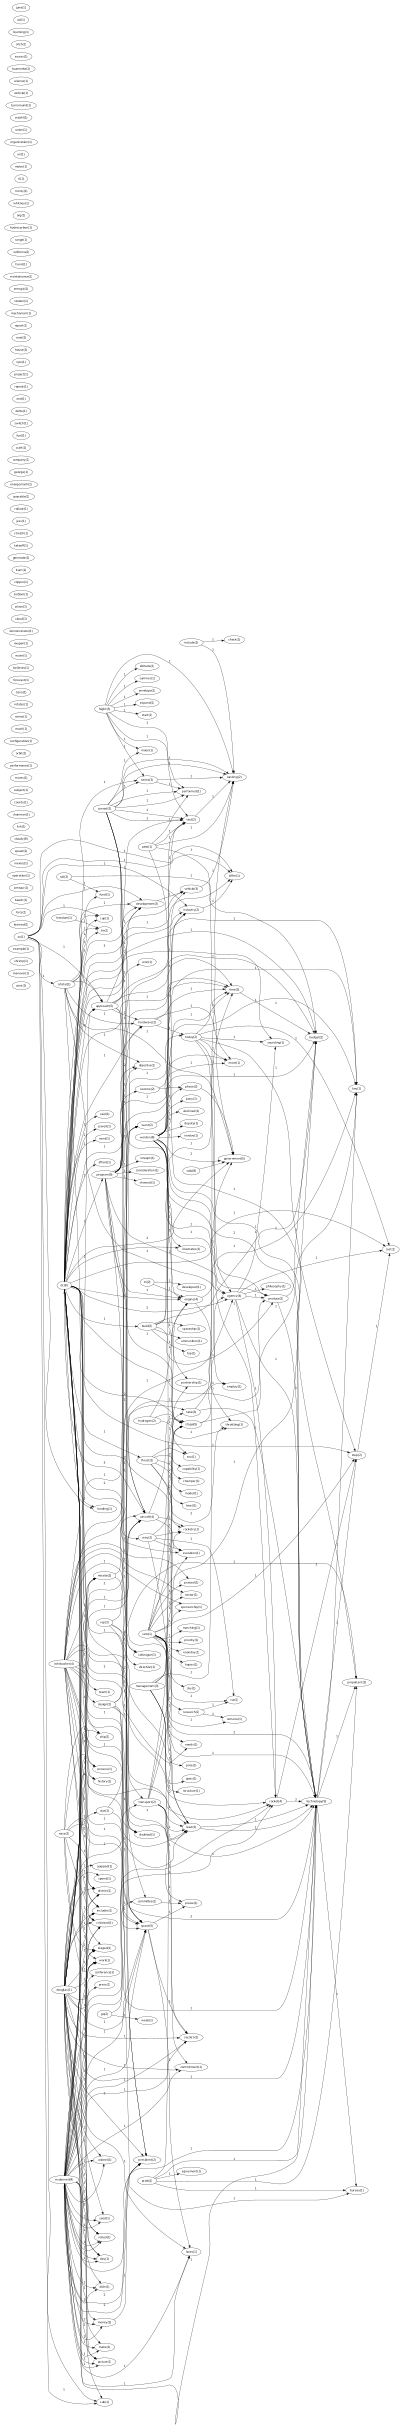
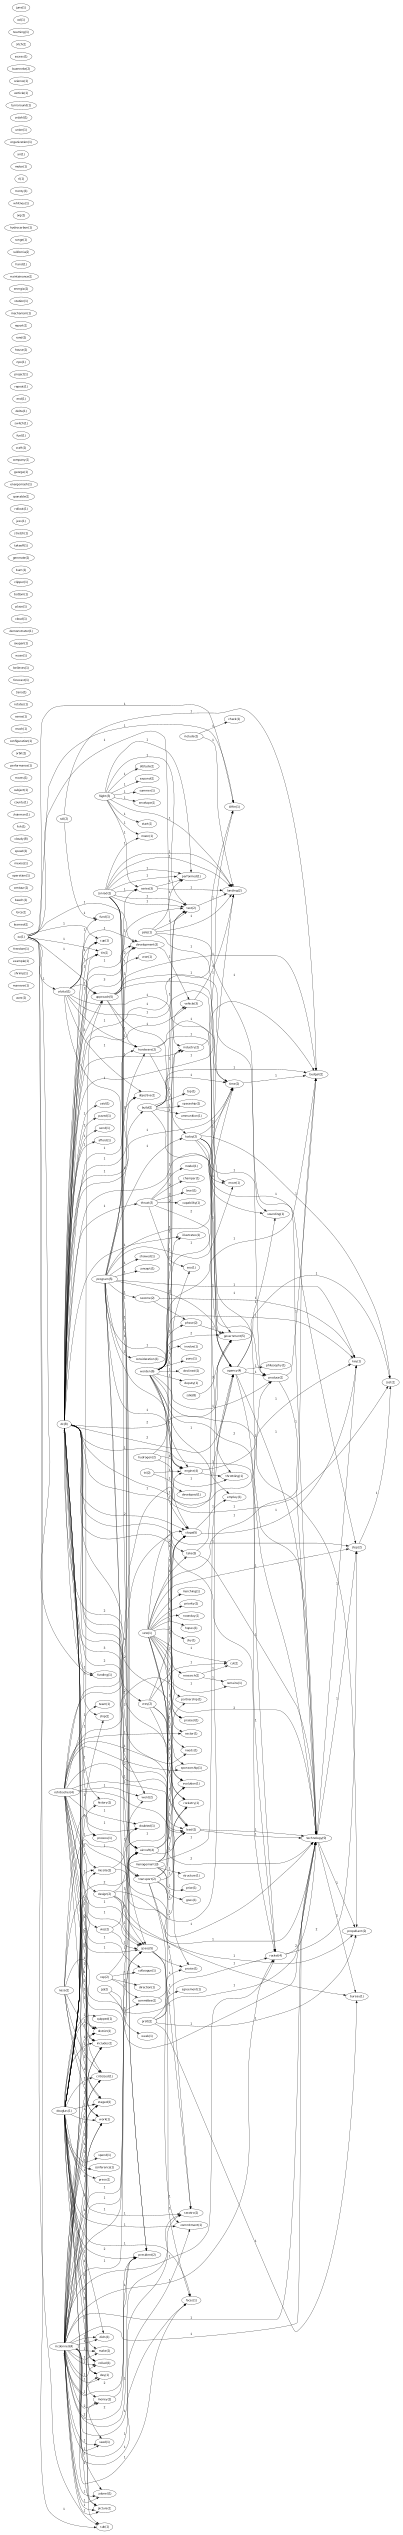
edge "freedom(1)" -> "tin(1)": now "xa(1)" -> "tin(1)"
edge "went(2)" -> "move(1)": removed, label "1"
edge "dc(8)" -> "program(5)": removed, label "1"
